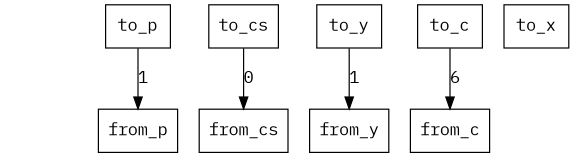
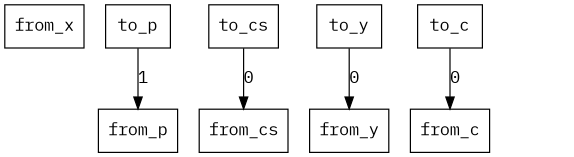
node "from_x": added
node "to_x": removed
edge "to_y" -> "from_y": label "1" -> "0"
edge "to_c" -> "from_c": label "6" -> "0"
